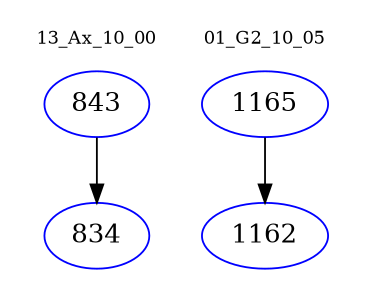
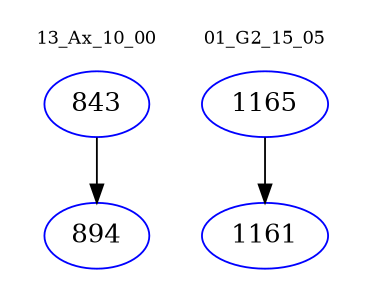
cluster "01_G2_10_05": label "01_G2_10_05" -> "01_G2_15_05"
node "834": label "834" -> "894"
node "1162": label "1162" -> "1161"
